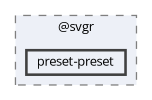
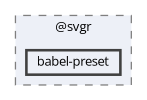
node "preset-preset": label "preset-preset" -> "babel-preset"
